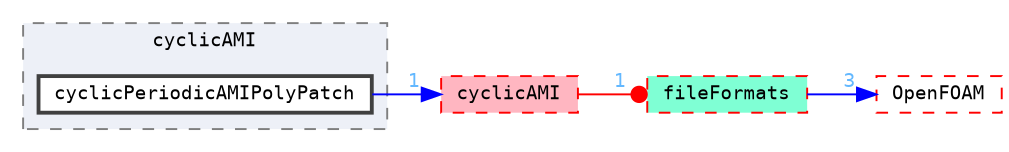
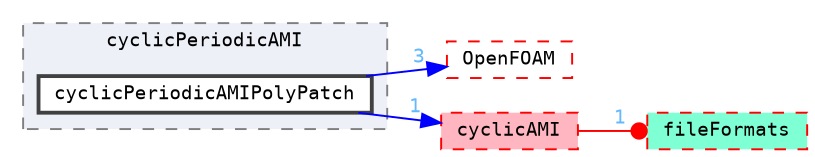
cluster "cyclicAMI": label "cyclicAMI" -> "cyclicPeriodicAMI"
edge "fileFormats" -> "OpenFOAM": now "cyclicPeriodicAMIPolyPatch" -> "OpenFOAM"
